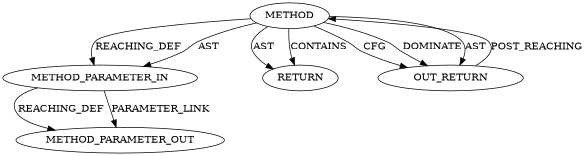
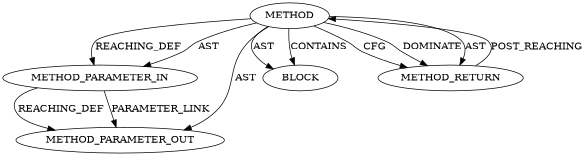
node "RETURN": label "RETURN" -> "BLOCK"
node "OUT_RETURN": label "OUT_RETURN" -> "METHOD_RETURN"
edge "METHOD" -> "METHOD_PARAMETER_OUT": added, label "AST"
